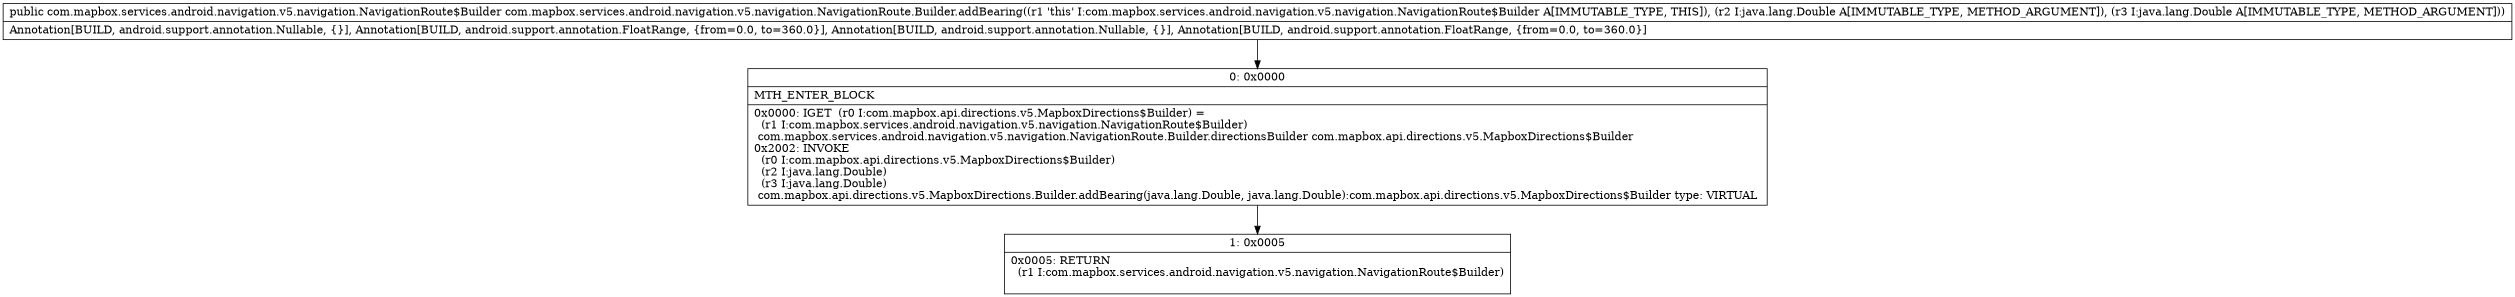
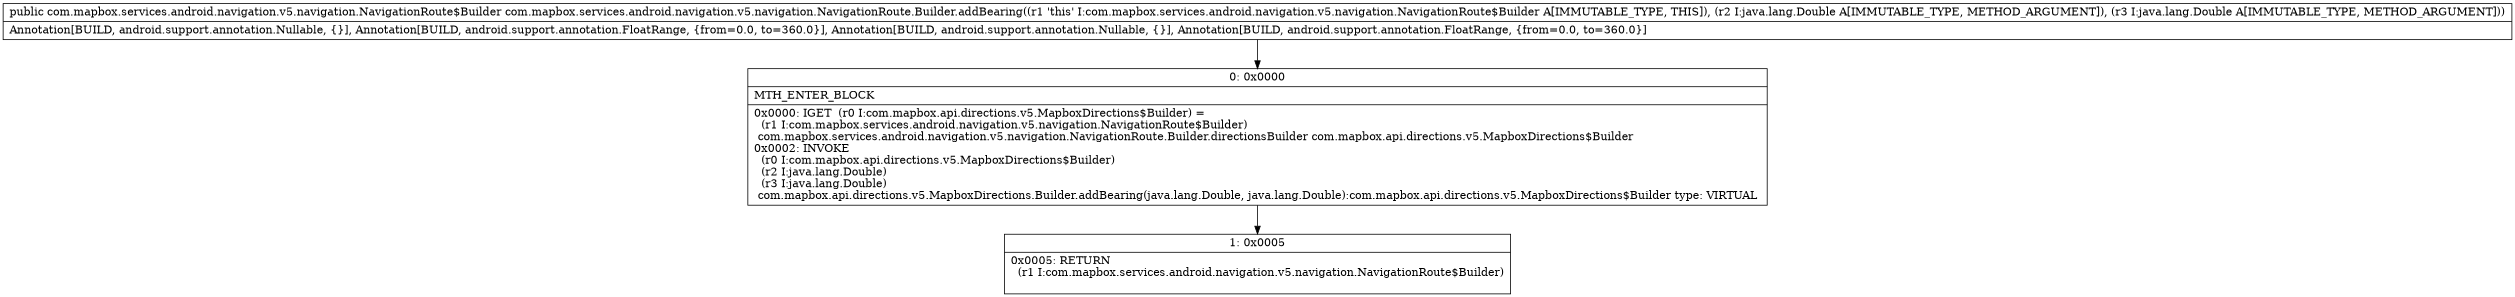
node "0: 0x0000": text "0x2002: INVOKE" -> "0x0002: INVOKE"
